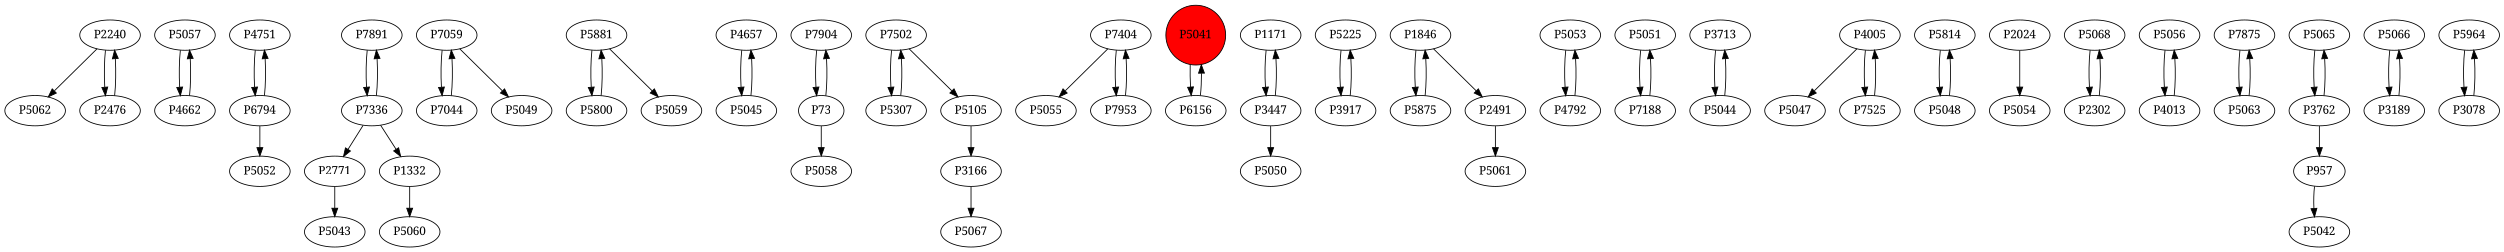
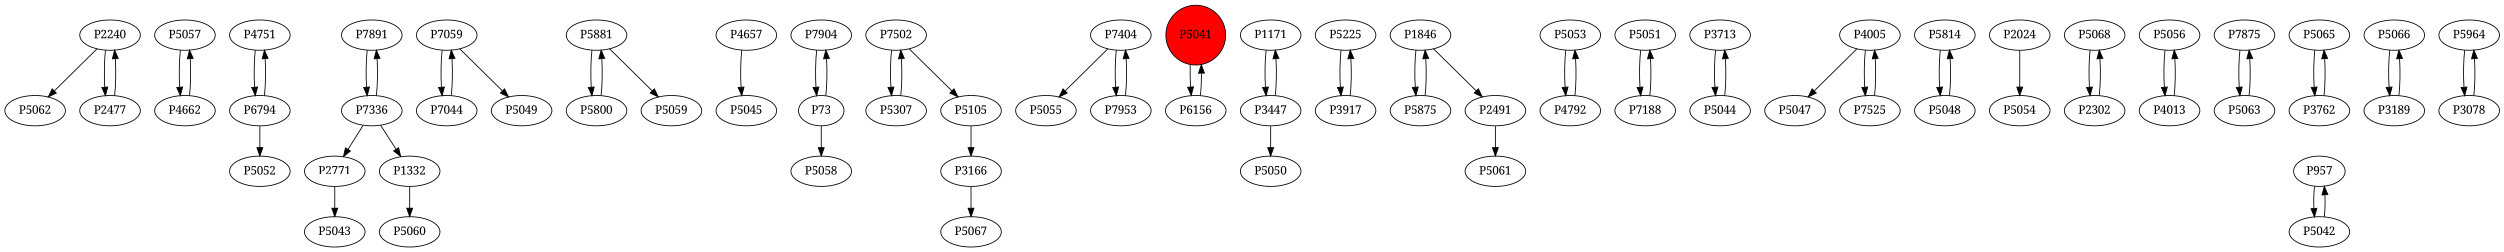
edge "P5045" -> "P4657": removed
node "P2476": label "P2476" -> "P2477"
edge "P3762" -> "P957": now "P5042" -> "P957"
